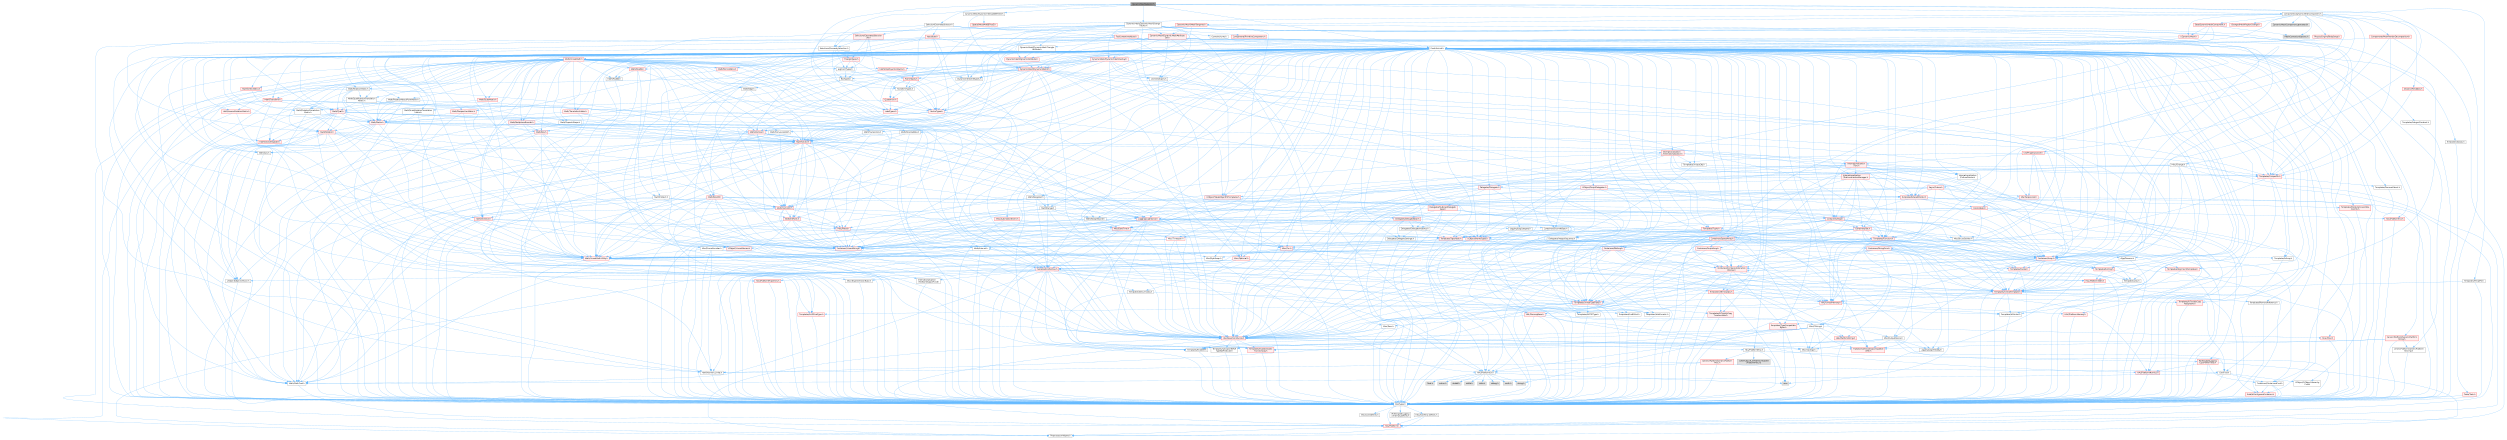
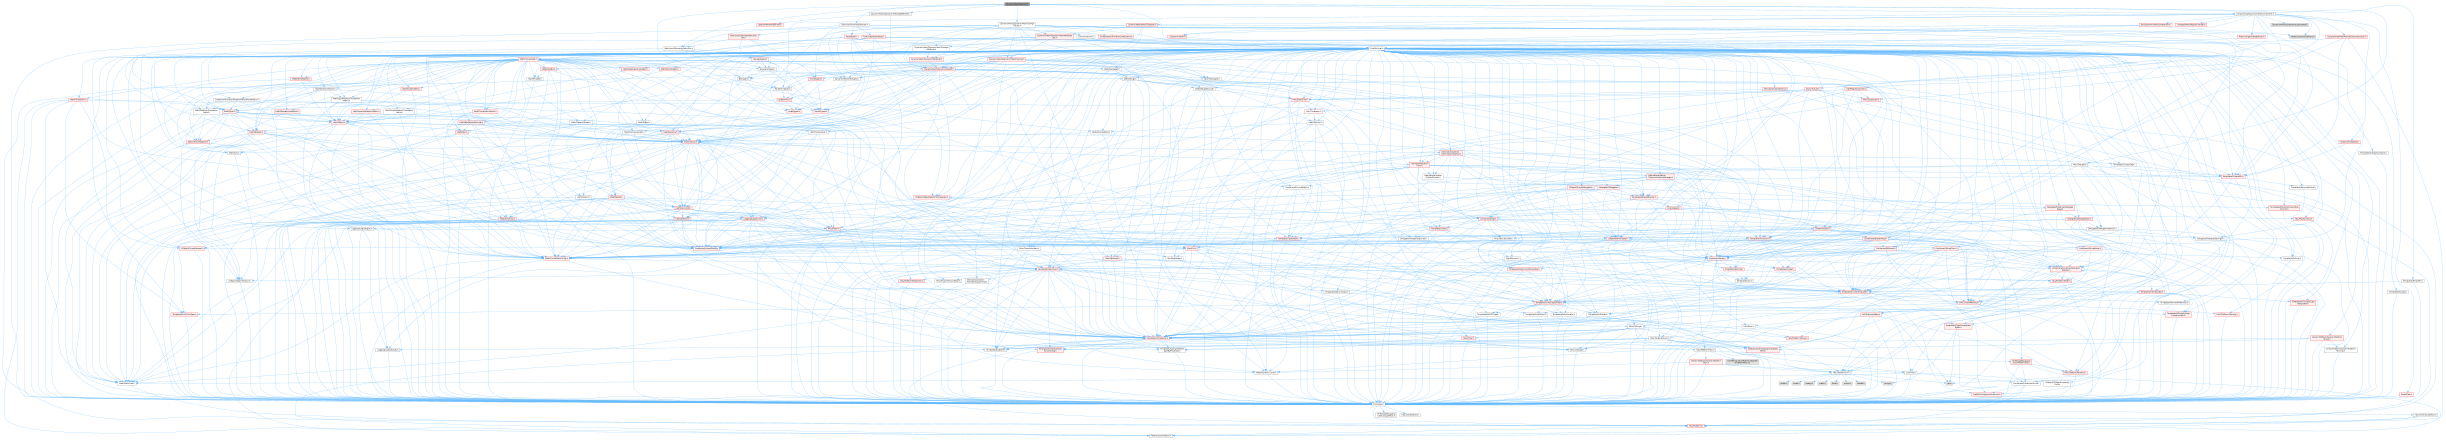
node "Math/RotationAboutPointMatrix.h": label "Math/RotationAboutPointMatrix.h" -> "ContainerAllocation/RotationAboutPointMatrix.h"
edge "Math/OrientedBox.h" -> "Math/Interval.h": reversed
